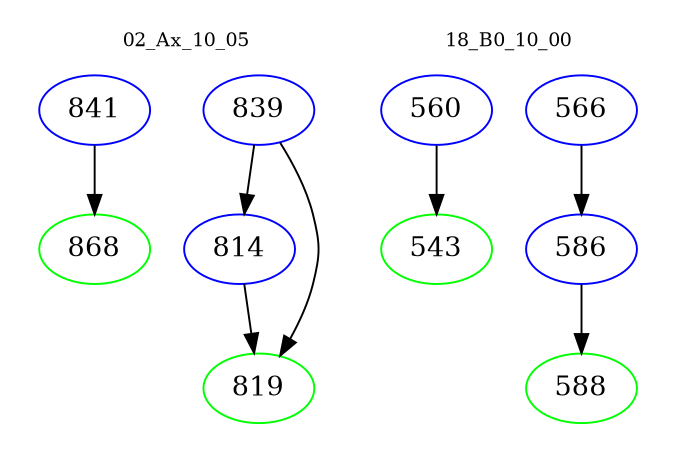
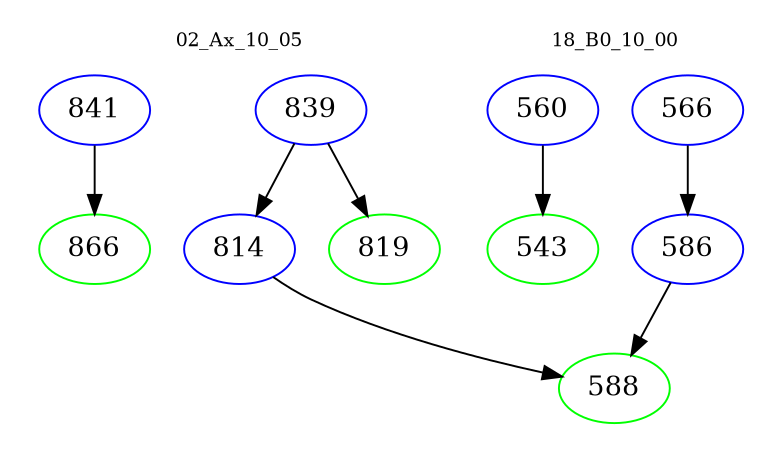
node "868": label "868" -> "866"
edge "814" -> "819": now "814" -> "588"
